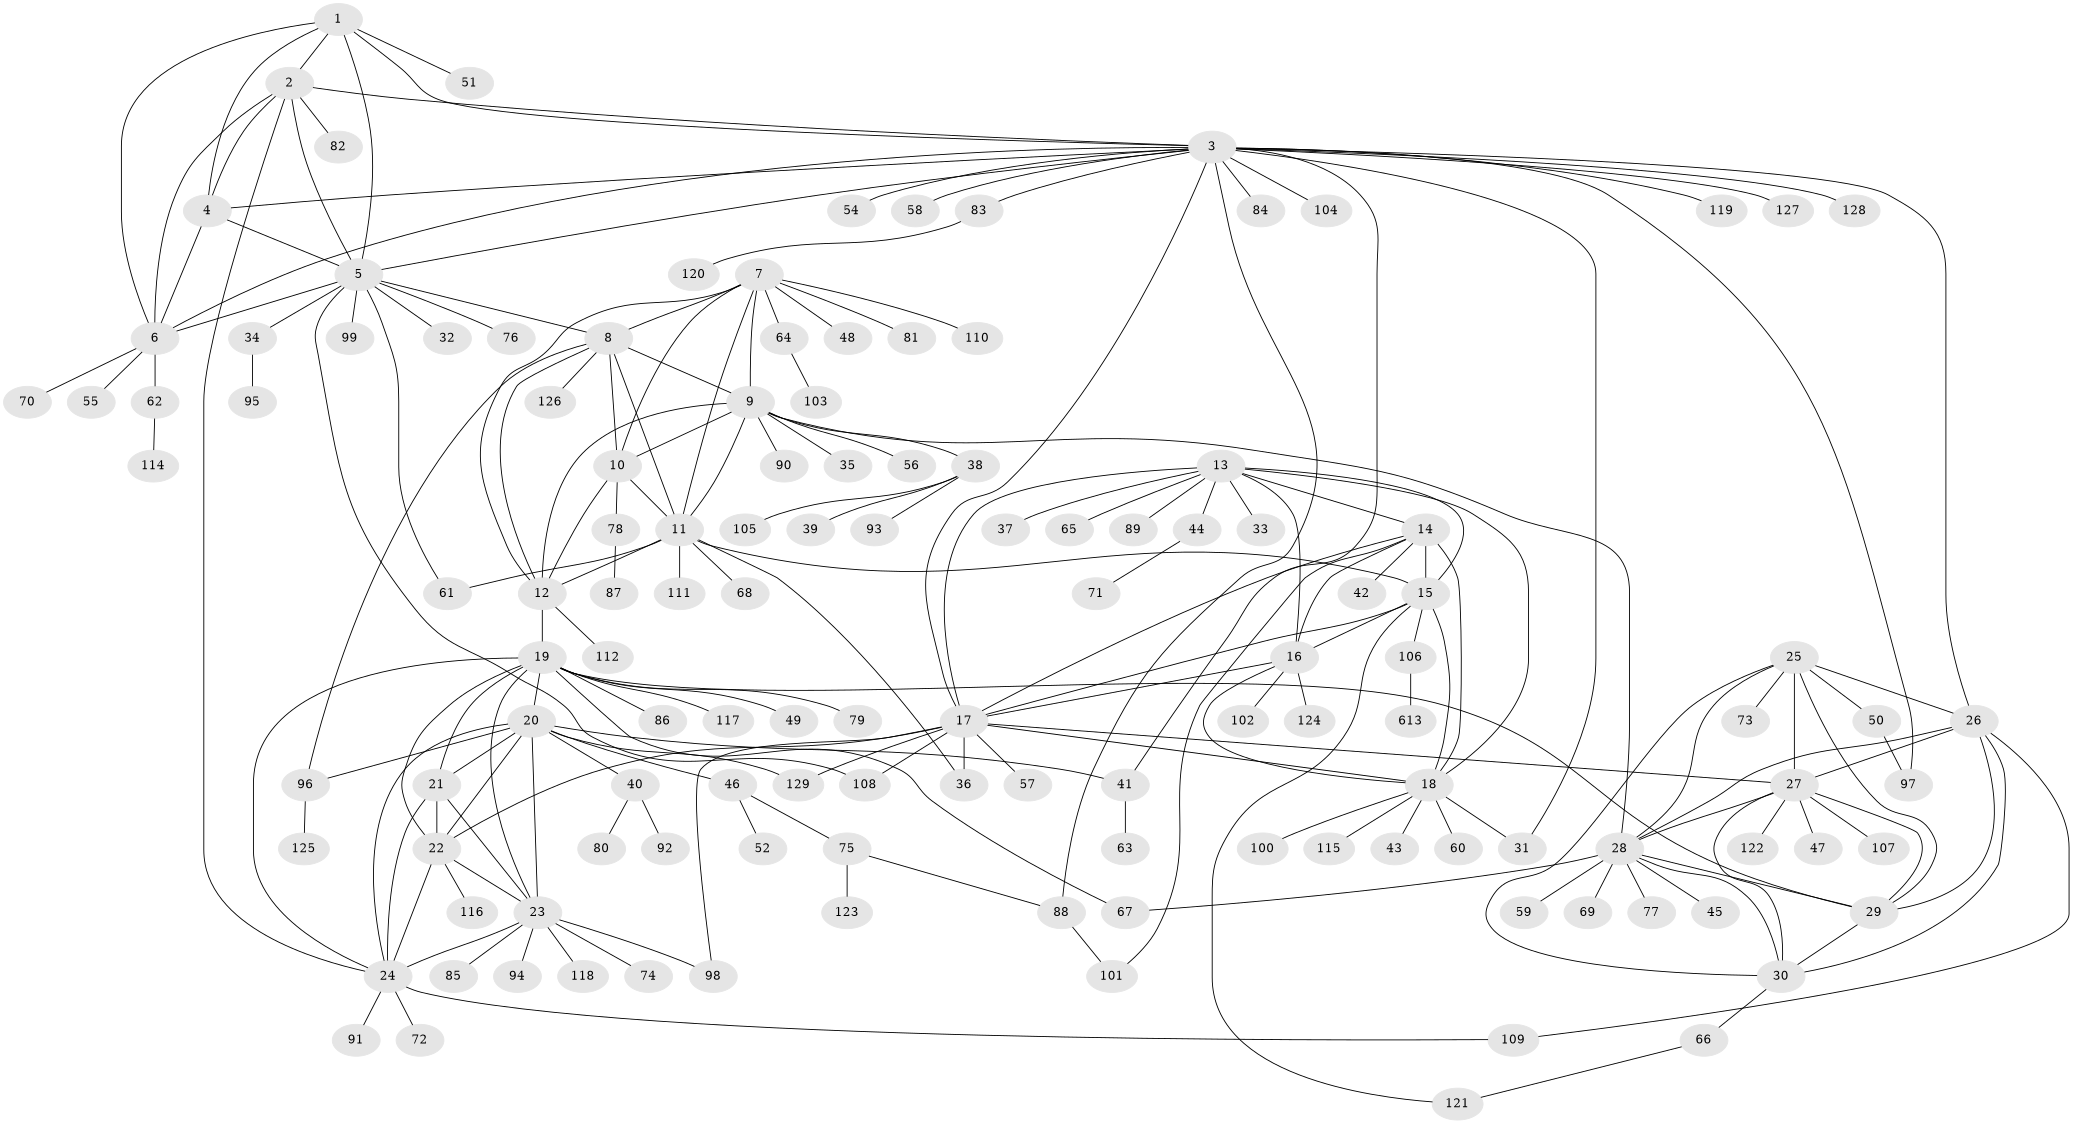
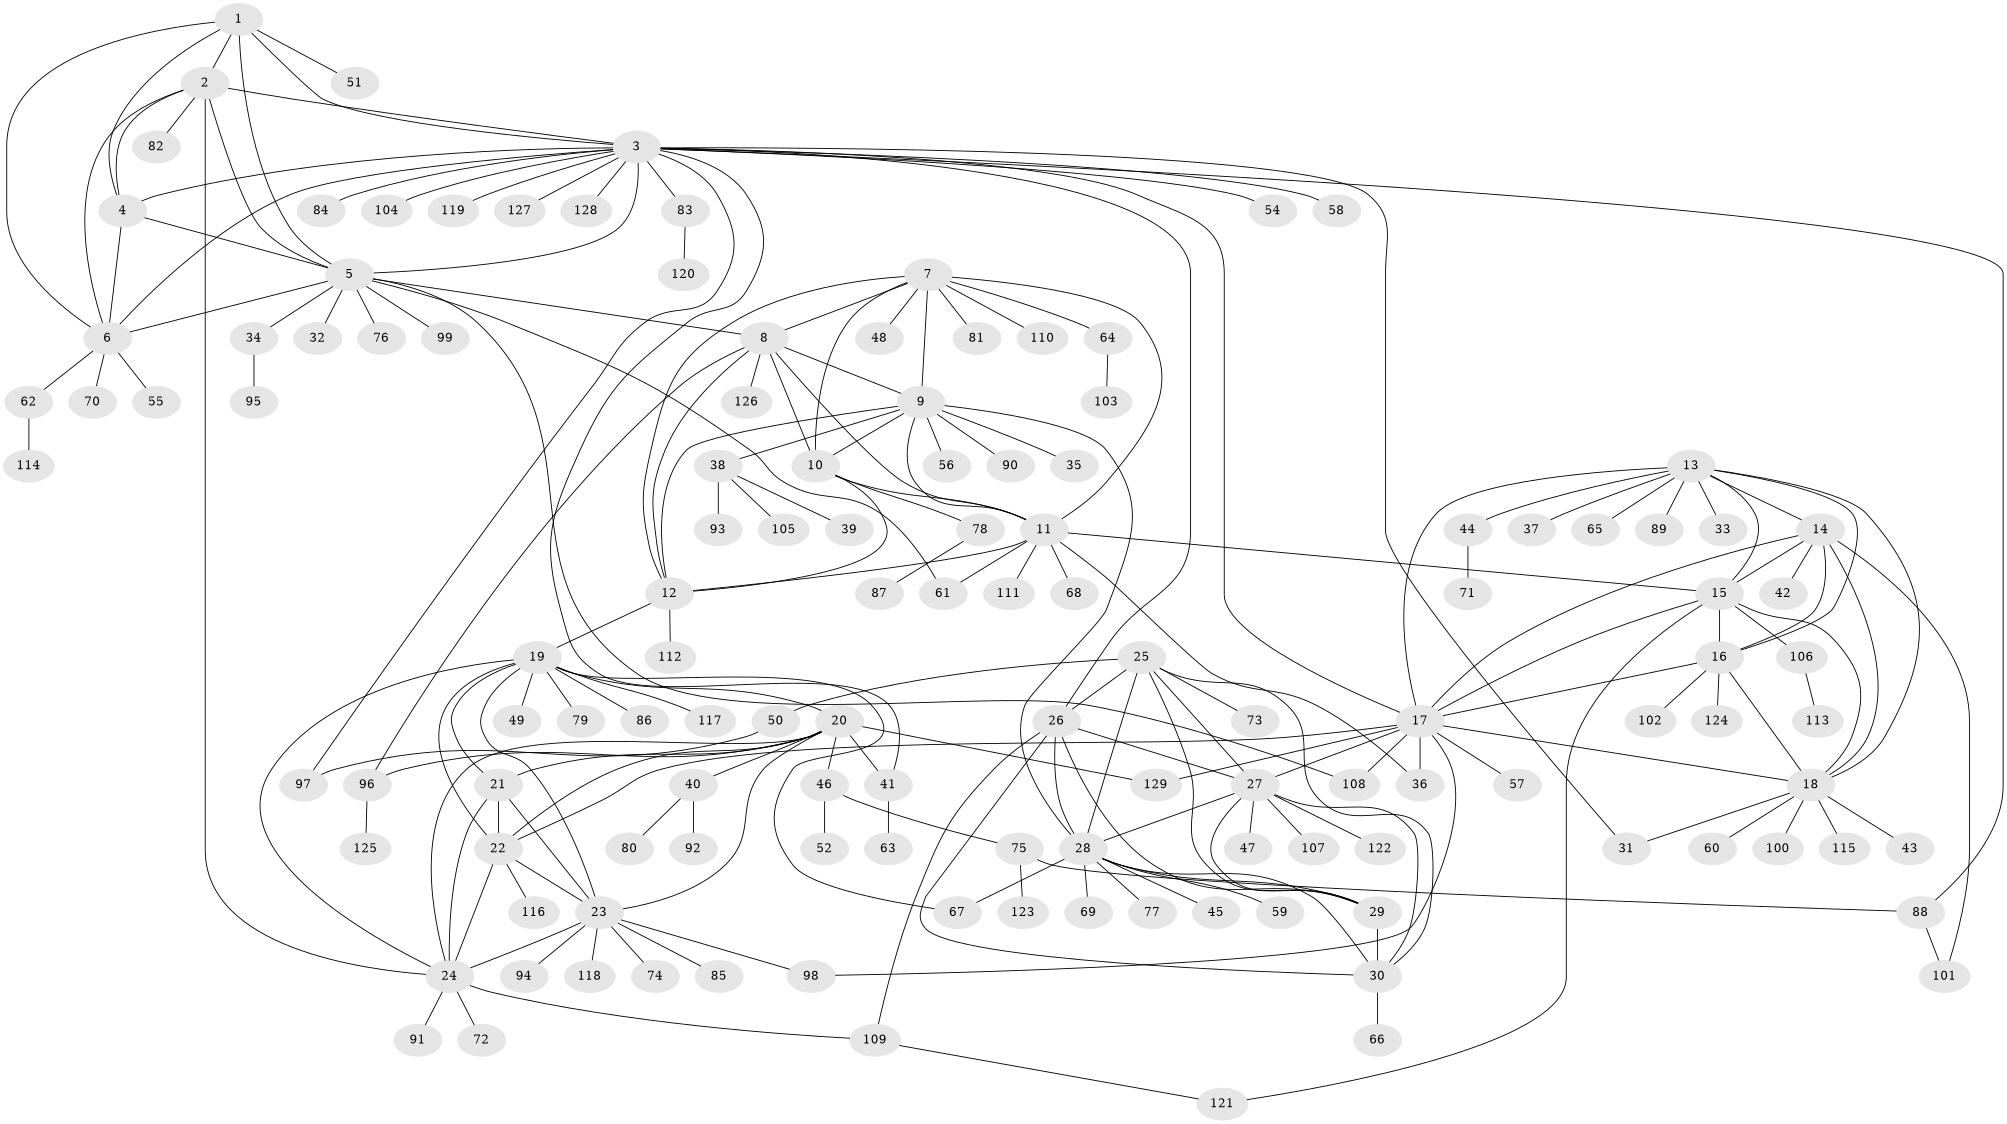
edge "19" -- "29": removed
node "613": label "613" -> "113"
edge "66" -- "121": now "109" -- "121"
